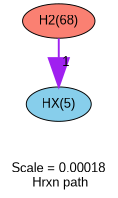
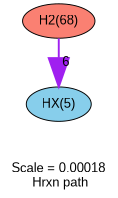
edge "H2(68)" -> "HX(5)": label " 1" -> " 6"
